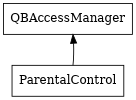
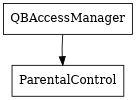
edge "ParentalControl" -> "QBAccessManager": reversed
